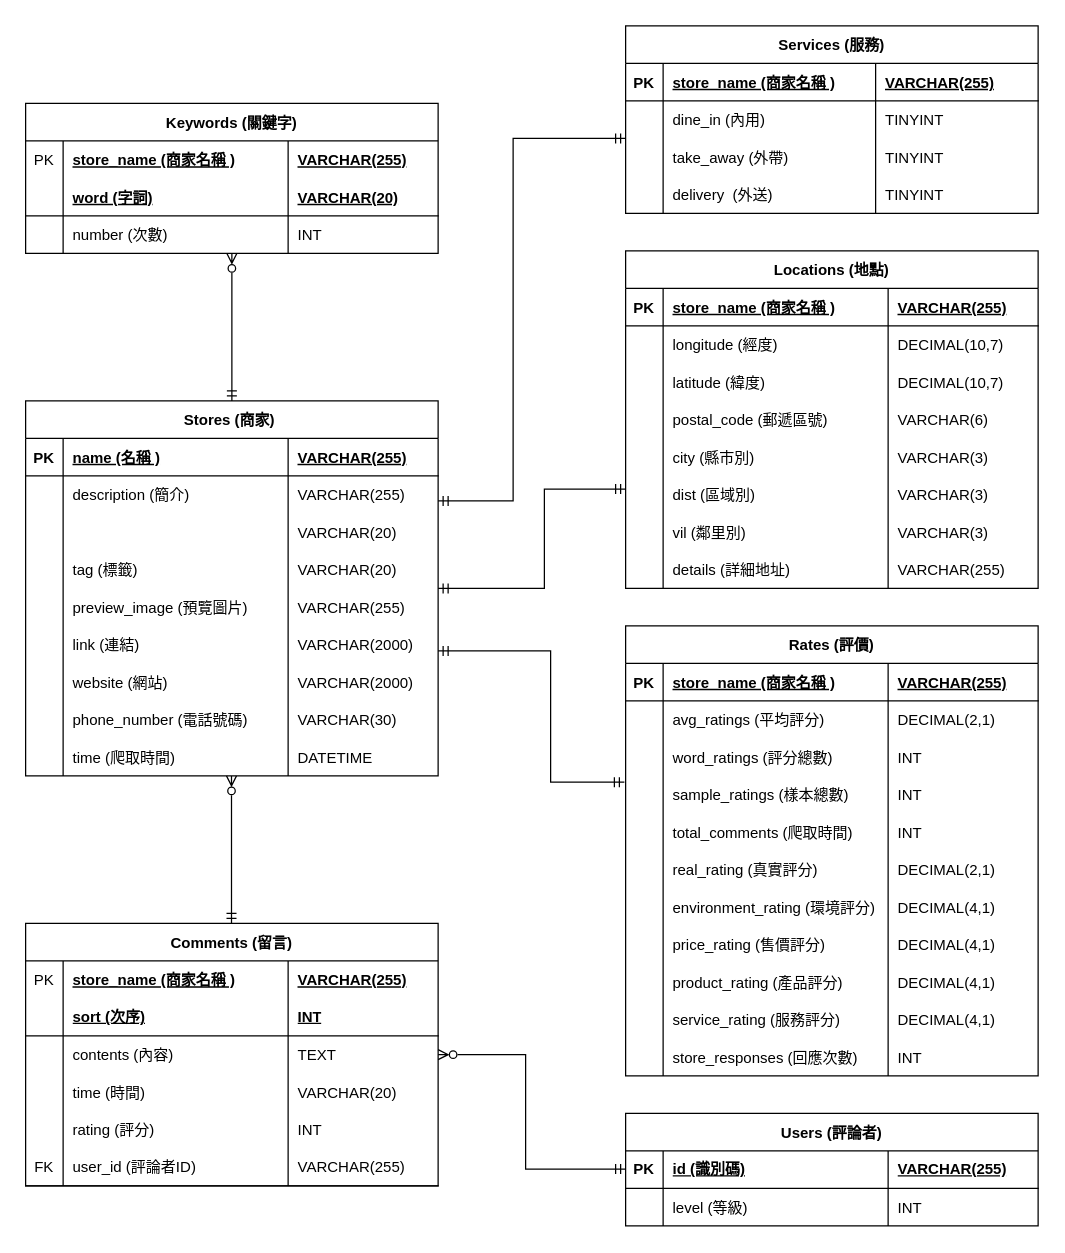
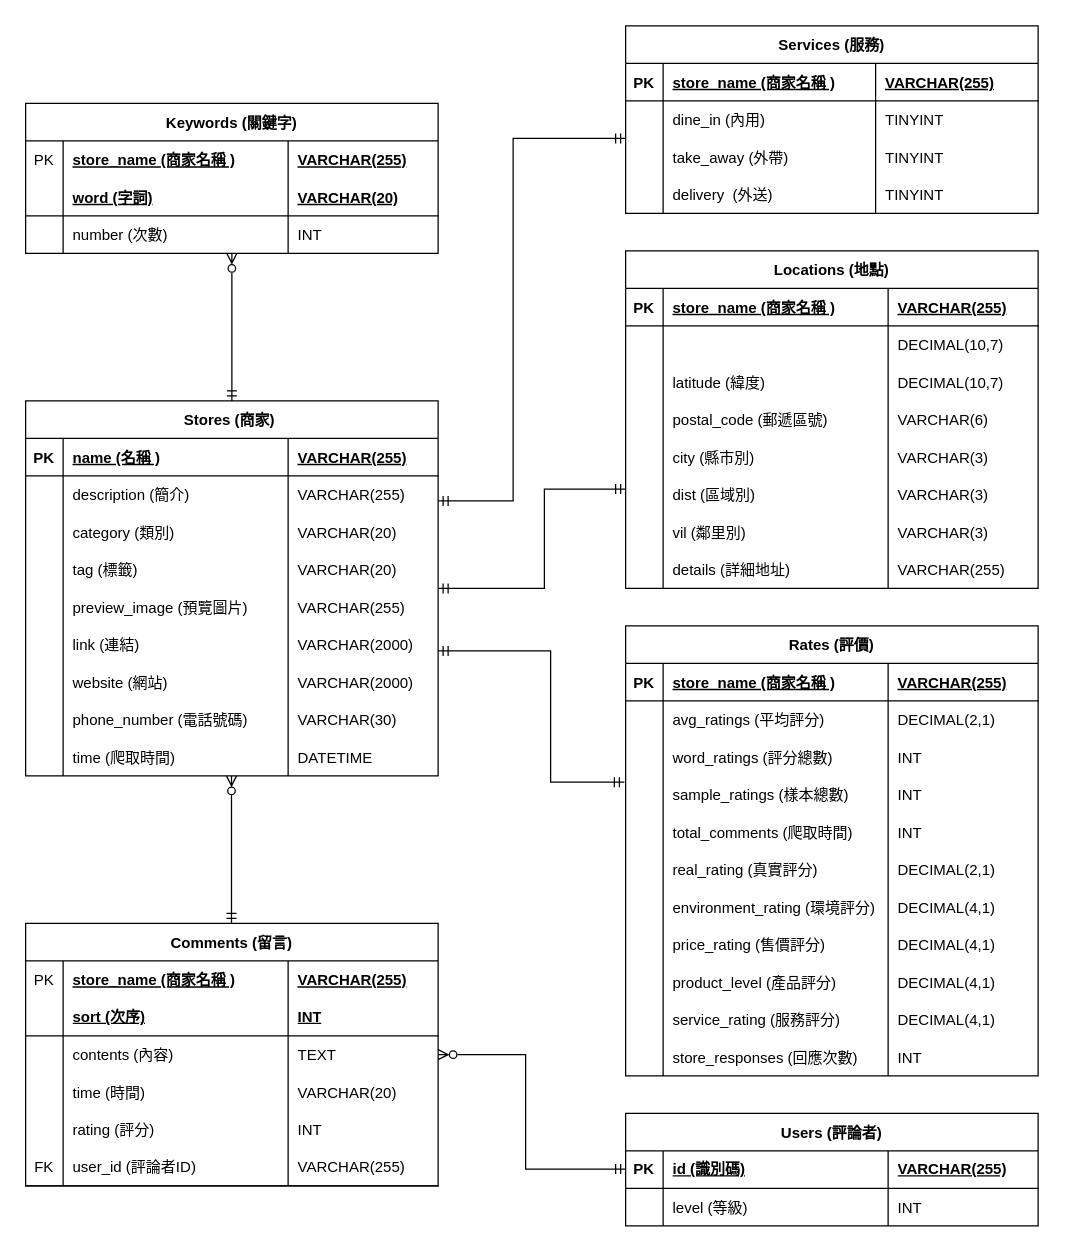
node "longitude (經度)": removed
node "category (類別)": added
node "product_rating (產品評分)": label "product_rating (產品評分)" -> "product_level (產品評分)"
